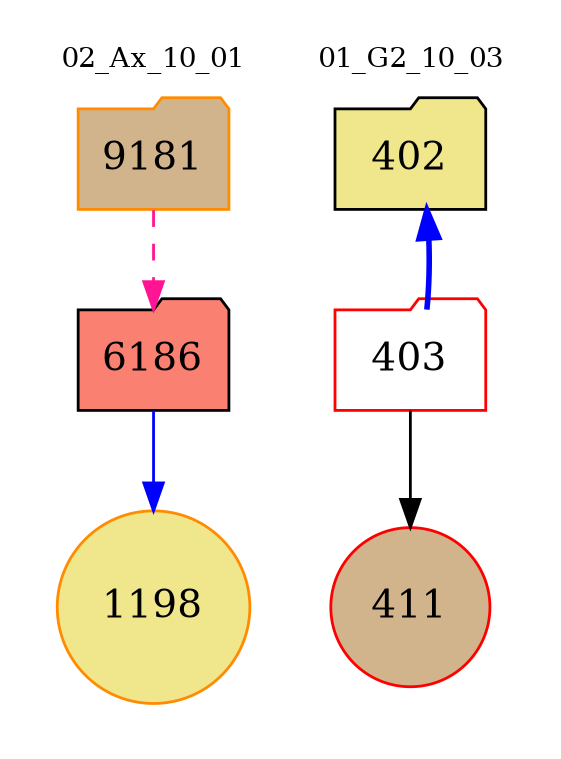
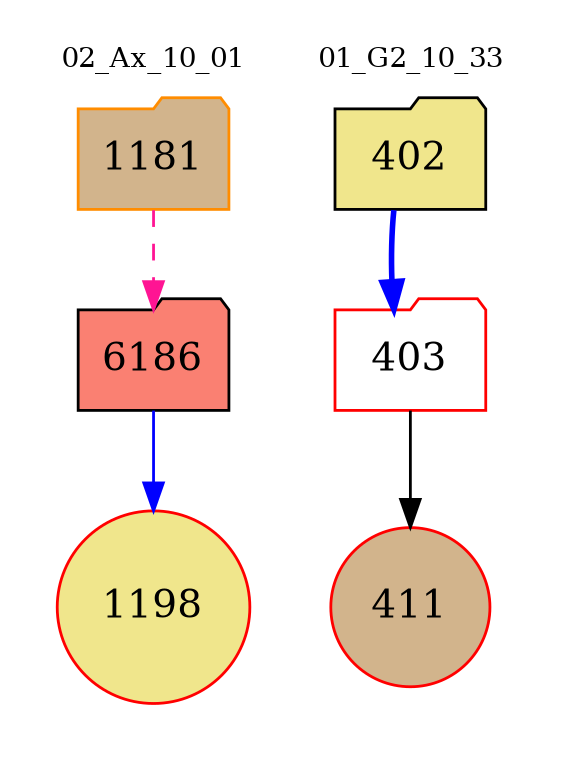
cluster "01_G2_10_03": label "01_G2_10_03" -> "01_G2_10_33"
node "9181": label "9181" -> "1181"
edge "403" -> "402": reversed
node "1198": color darkorange -> red
